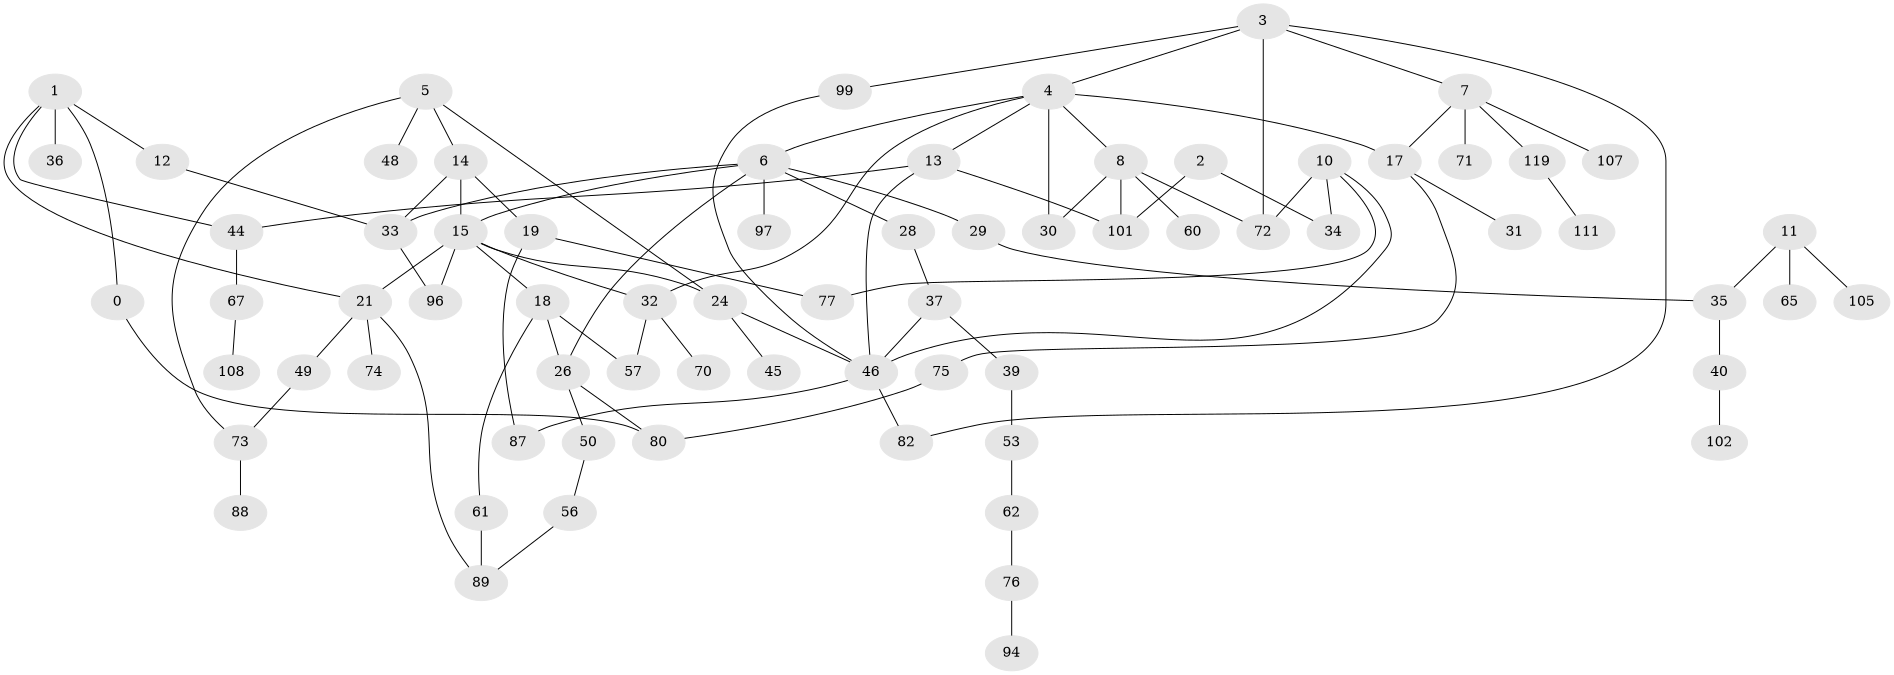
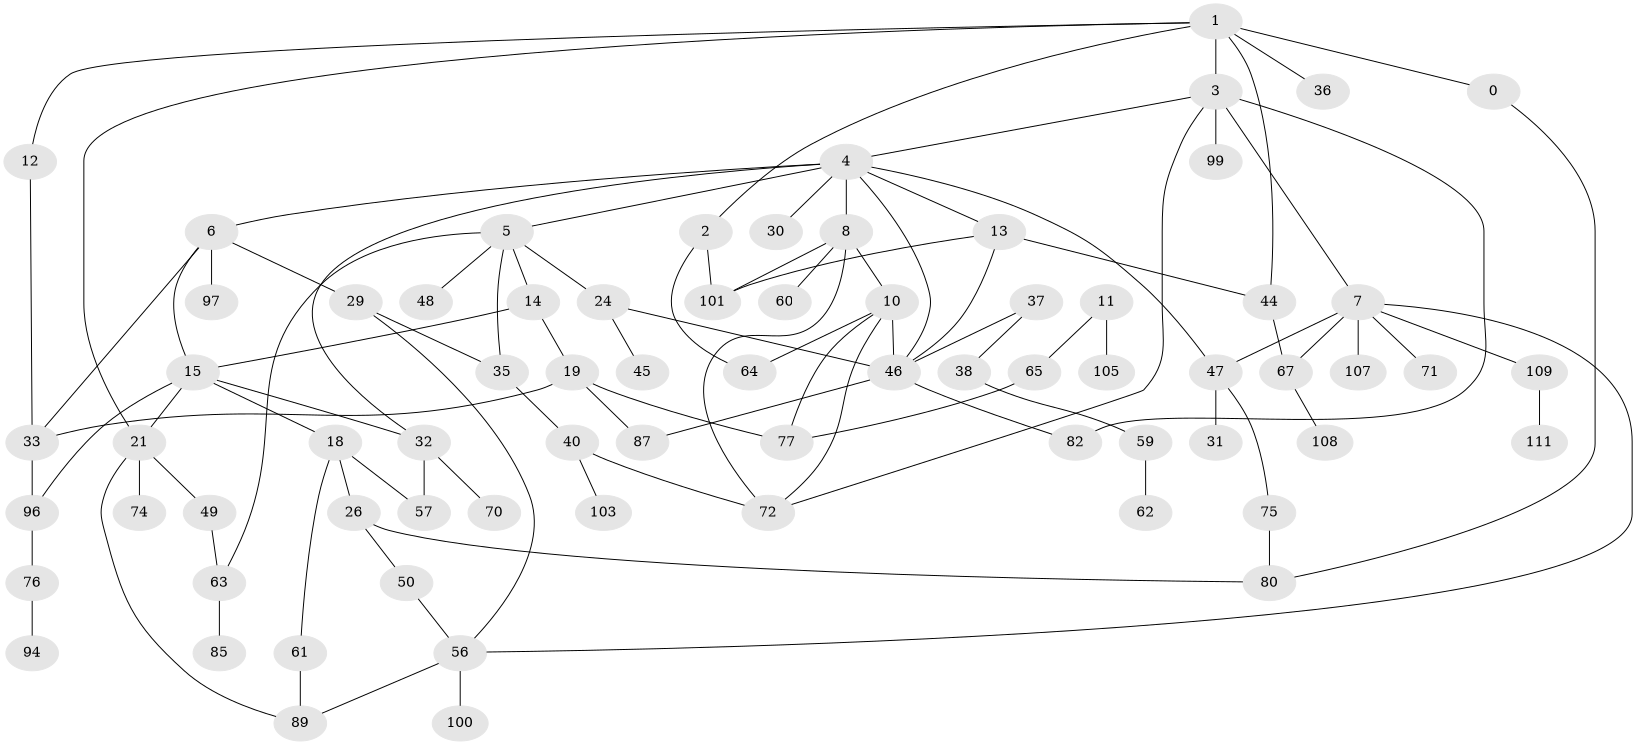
edge "1" -- "3": added
edge "1" -- "2": added
node "17": label "17" -> "47"
node "119": label "119" -> "109"
edge "14" -- "33": now "19" -- "33"
edge "4" -- "5": added
edge "8" -- "30": now "8" -- "10"
edge "99" -- "46": now "4" -- "46"
node "28": removed
node "34": label "34" -> "64"
edge "6" -- "26": removed
edge "15" -- "24": removed
edge "11" -- "35": now "5" -- "35"
edge "7" -- "67": added
node "39": label "39" -> "38"
edge "65" -- "77": added
node "73": label "73" -> "63"
node "53": label "53" -> "59"
node "102": label "102" -> "103"
edge "29" -- "56": added
edge "40" -- "72": added
node "88": label "88" -> "85"
edge "62" -- "76": now "96" -- "76"
edge "7" -- "56": added
node "100": added
